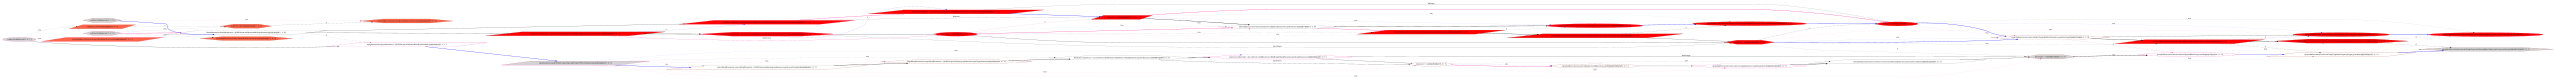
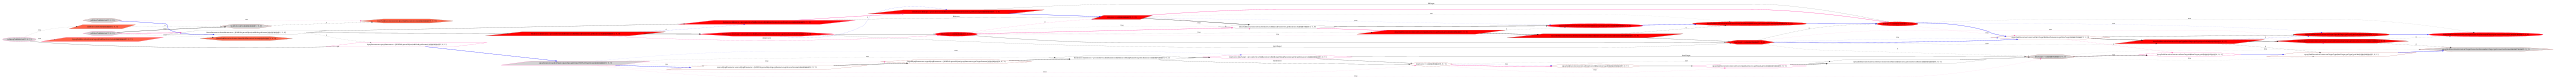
node "TaskNode taskNode@@@2@@@['1', '0', '0']": fillcolor tomato -> lightgray
edge "setDataxTaskRelation['1', '0', '0']" -> "TaskNode taskNode@@@2@@@['1', '0', '0']": style dotted -> bold
